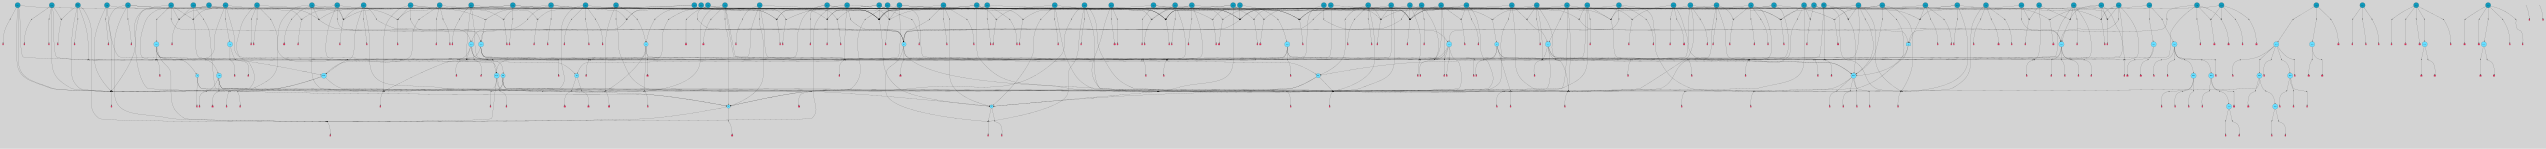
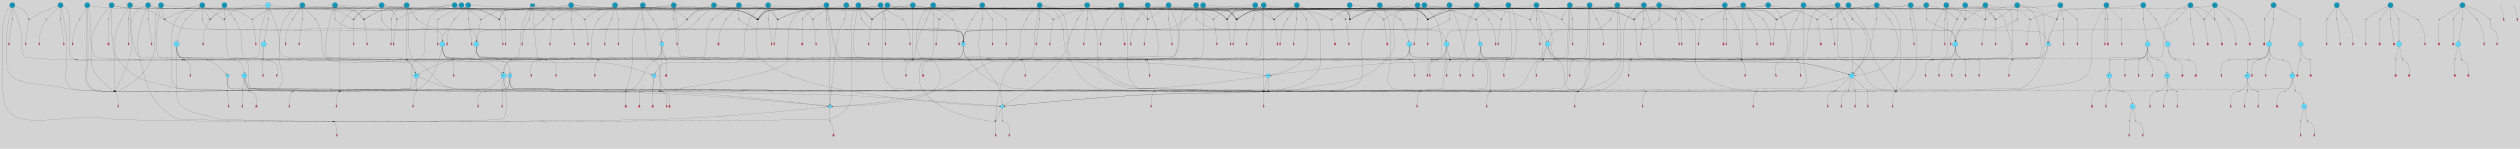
node "T424": fillcolor #1199bb -> #66ddff
node "T267": shape circle -> box
node "T215": removed
